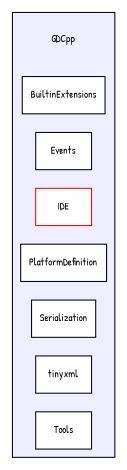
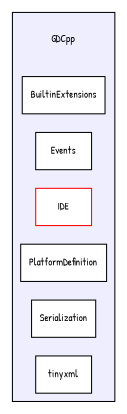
node "Tools": removed
